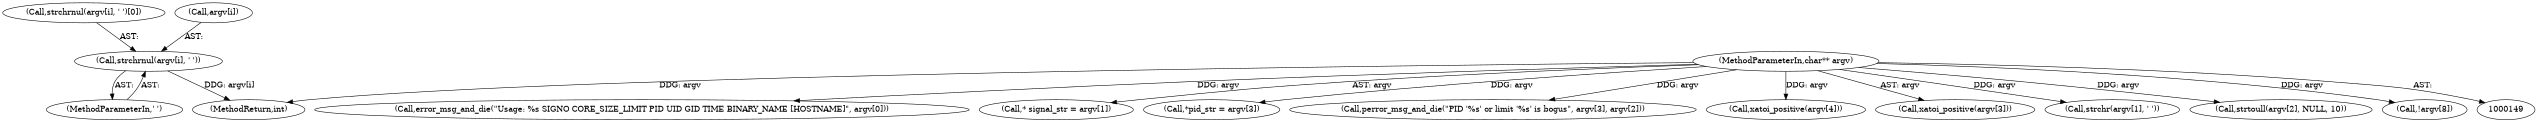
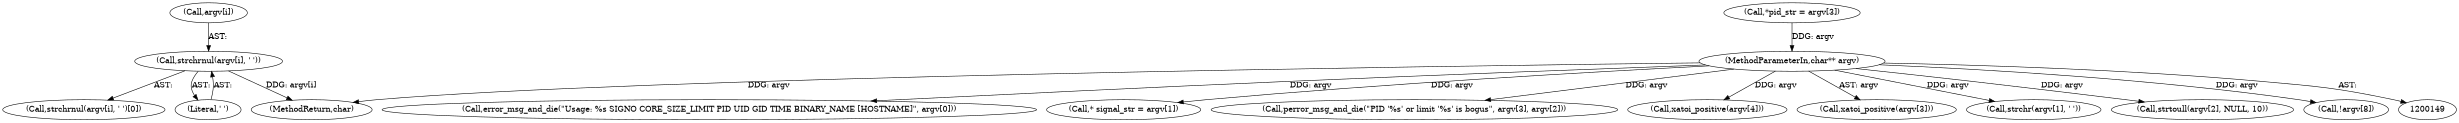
edge "(Call,strchrnul(argv[i], ' ')[0])" -> "(Call,strchrnul(argv[i], ' '))": reversed
edge "(MethodParameterIn,char** argv)" -> "(Call,*pid_str = argv[3])": reversed
edge "(MethodParameterIn,char** argv)" -> "(Call,* signal_str = argv[1])": label "AST: argv" -> "DDG: argv"
node "(MethodParameterIn,' ')": label "(MethodParameterIn,' ')" -> "(Literal,' ')"
node "(MethodReturn,int)": label "(MethodReturn,int)" -> "(MethodReturn,char)"
node "1000149": label "1000149" -> "1200149"
